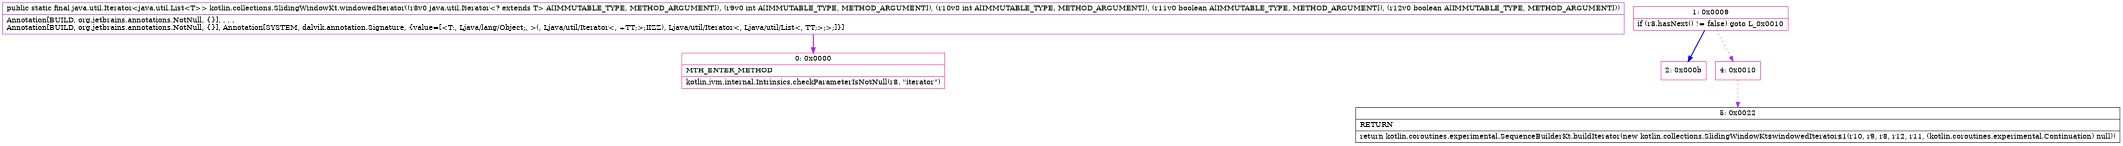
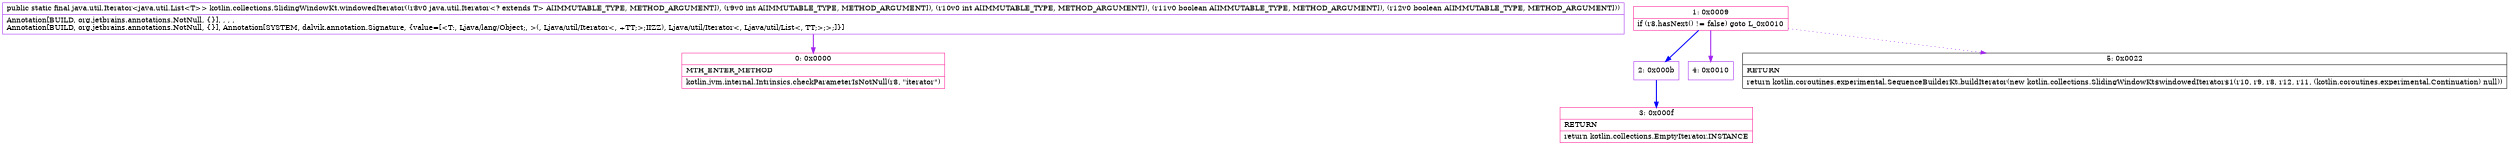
edge "1: 0x0009" -> "4: 0x0010": style dotted -> bold
node "2: 0x000b": color deeppink -> purple
node "4: 0x0010": color deeppink -> purple
edge "4: 0x0010" -> "5: 0x0022": now "1: 0x0009" -> "5: 0x0022"
node "3: 0x000f": added
